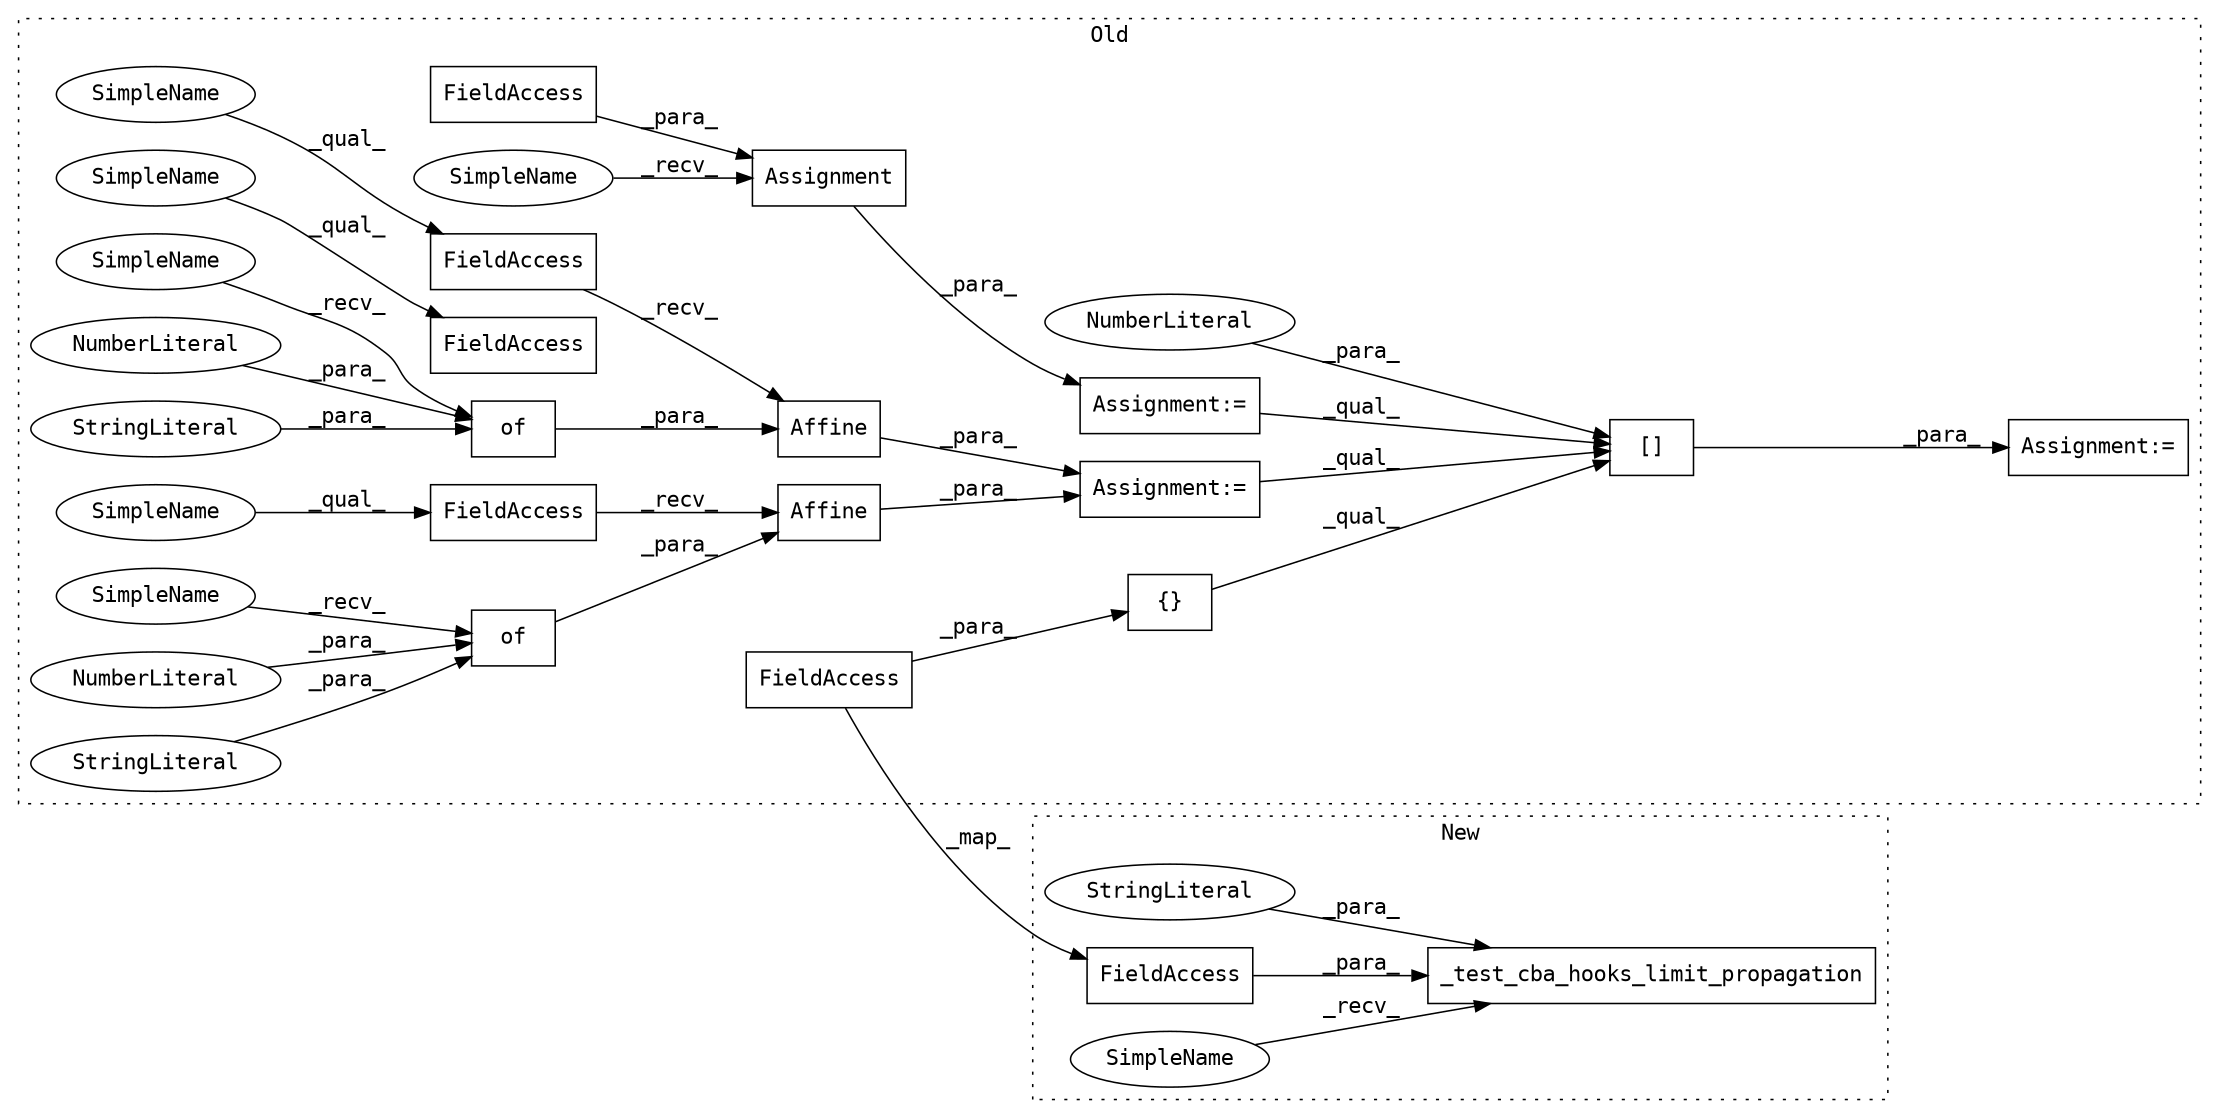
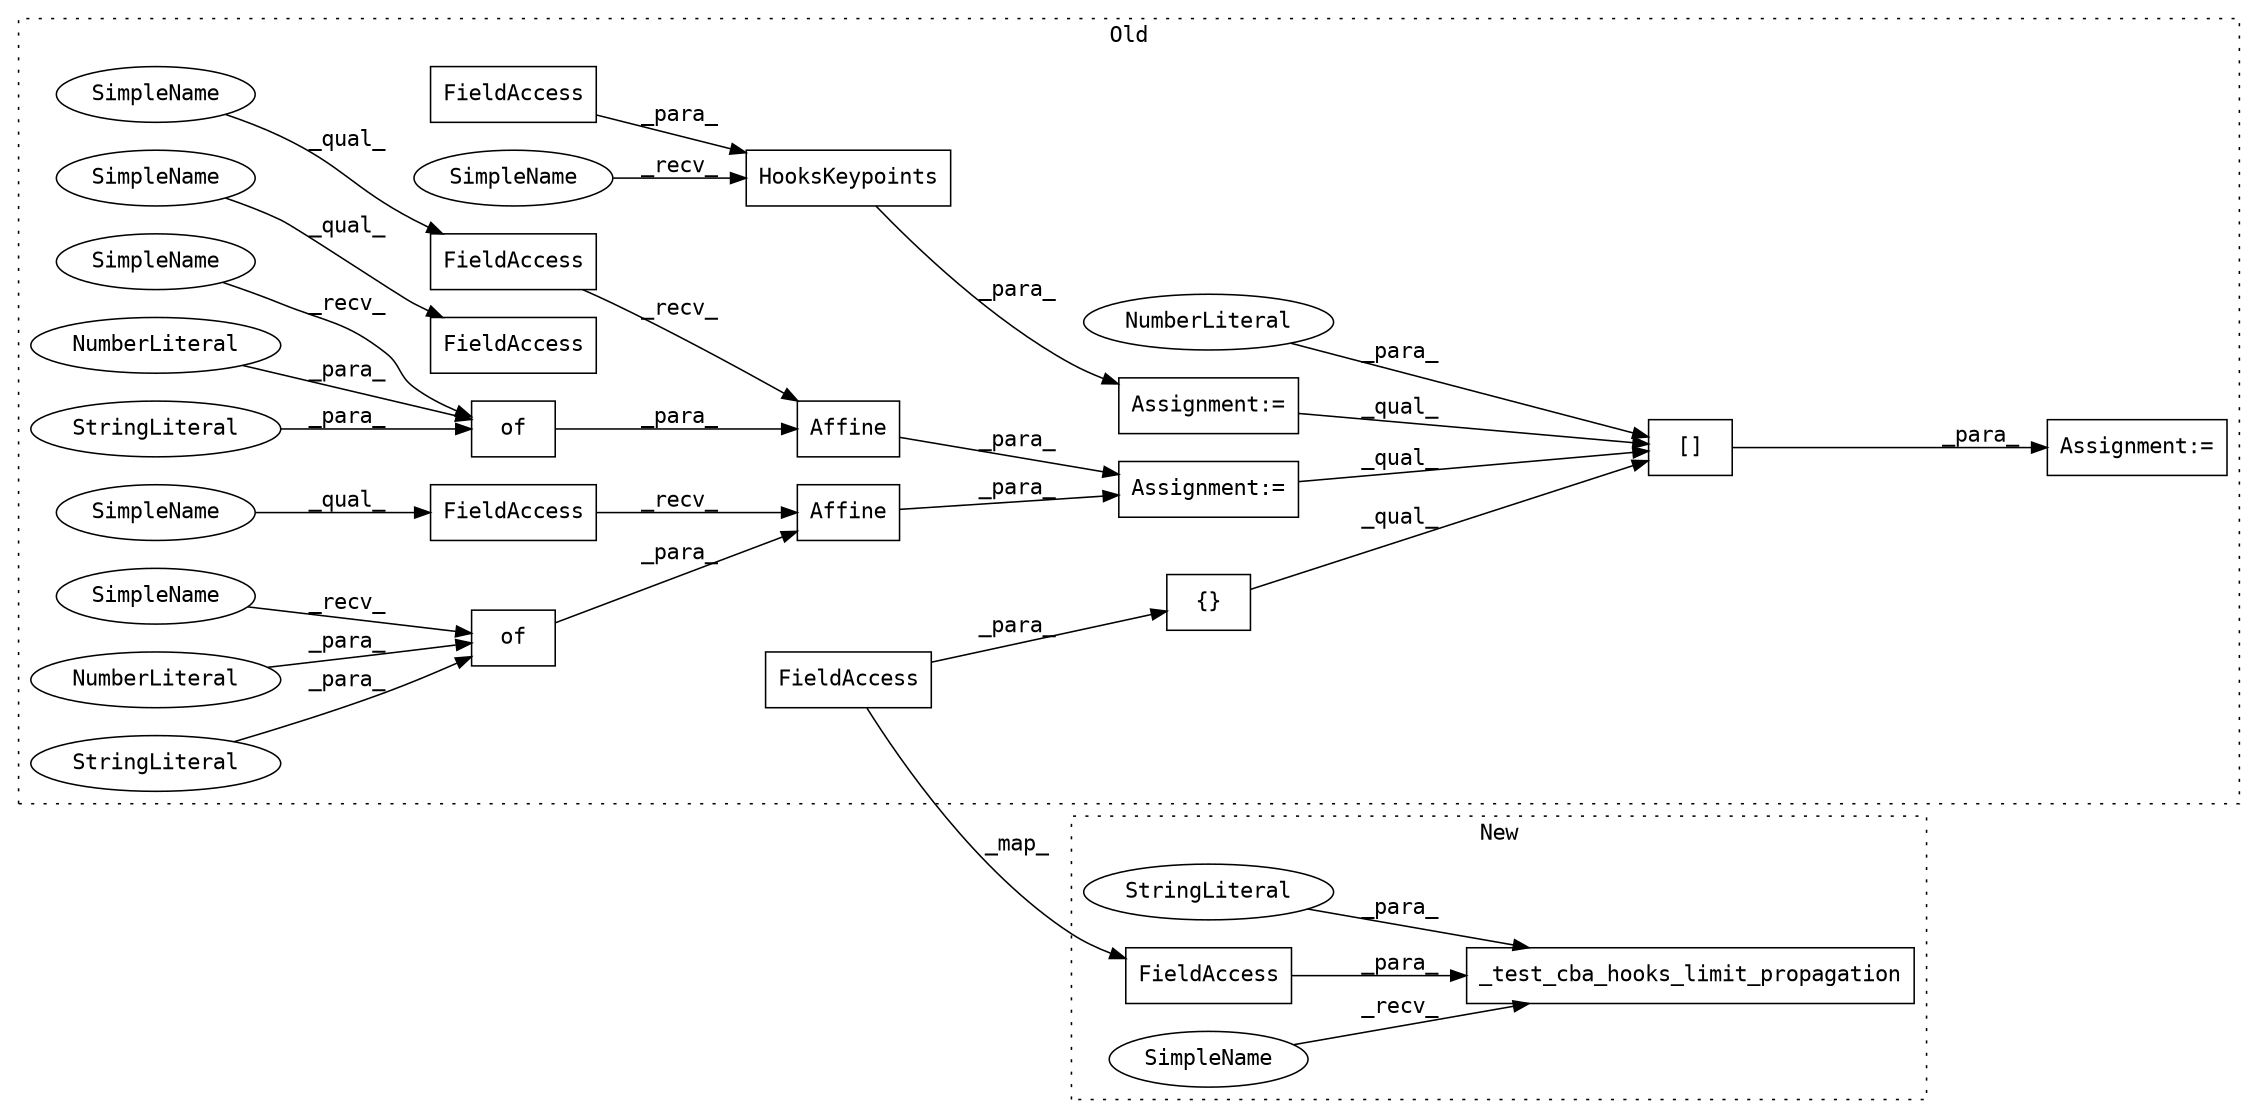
node "Assignment": label "Assignment" -> "HooksKeypoints"
